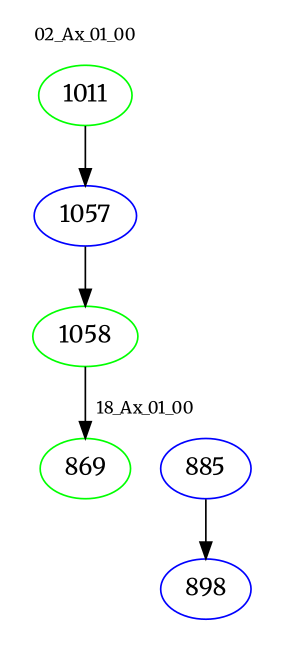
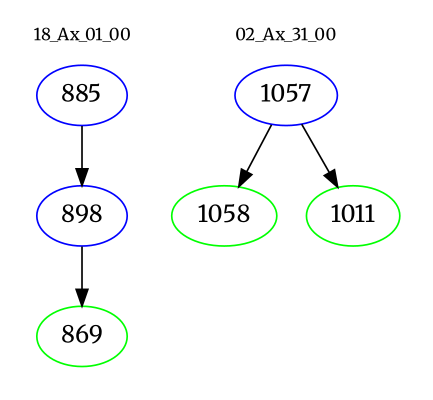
cluster "02_Ax_01_00": label "02_Ax_01_00" -> "02_Ax_31_00"
edge "1011" -> "1057": reversed
edge "1058" -> "869": now "898" -> "869"
